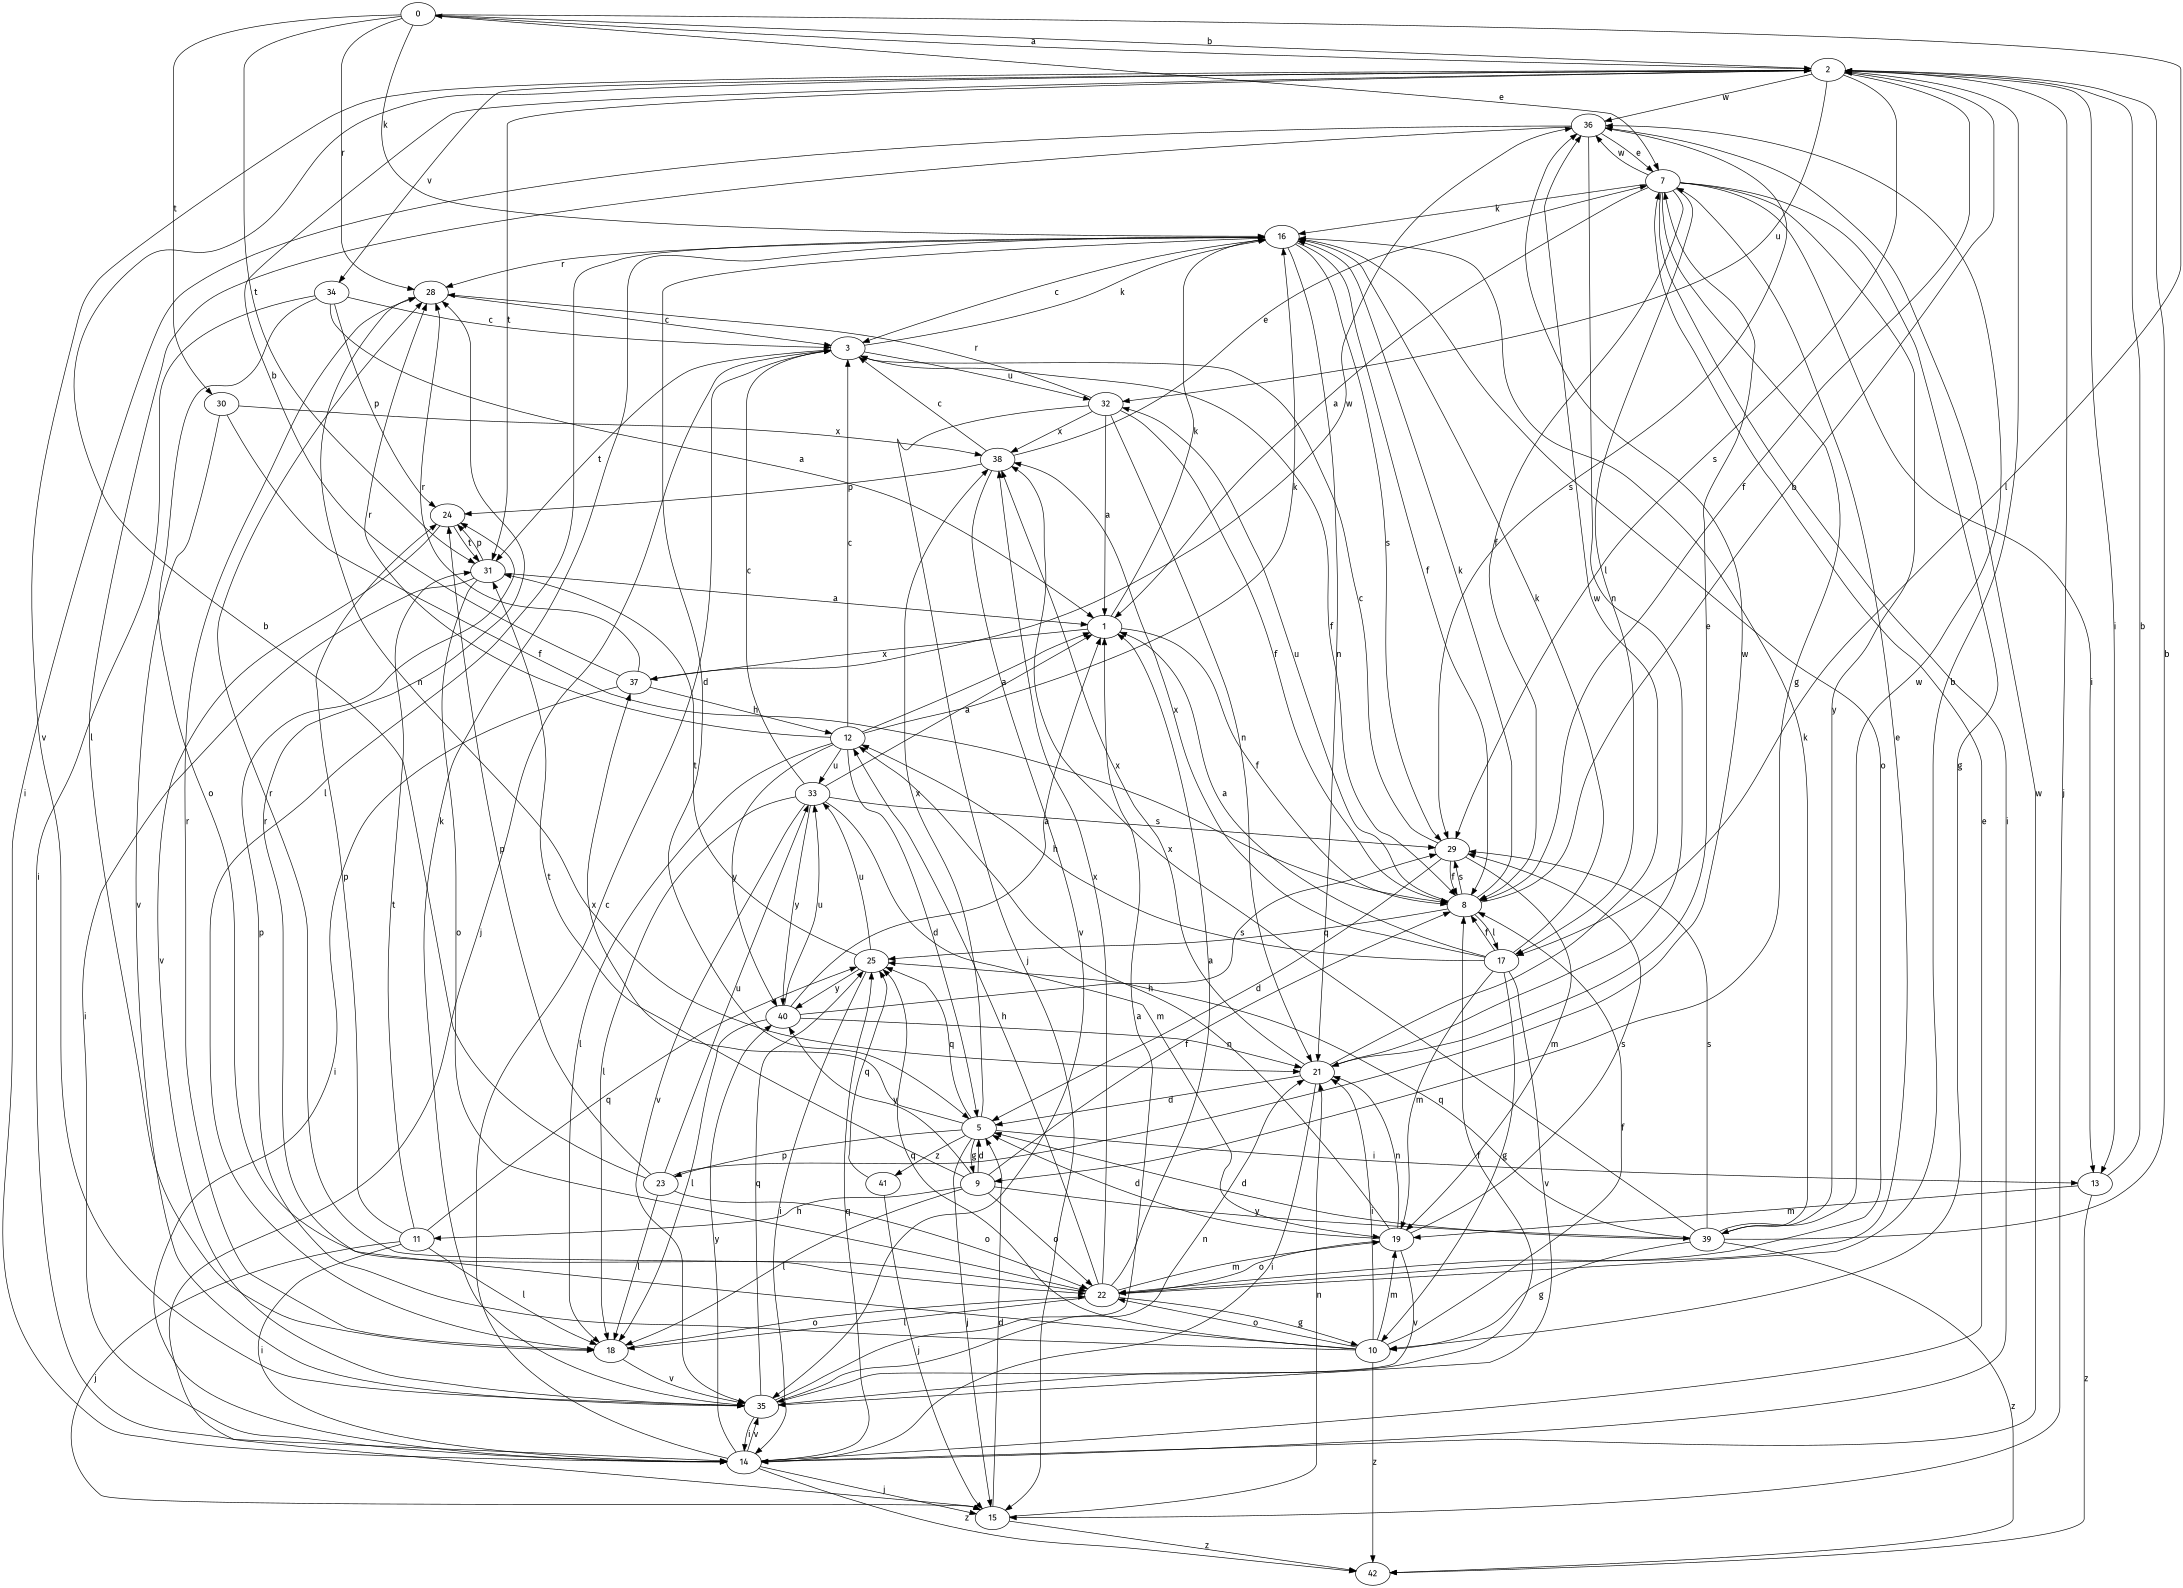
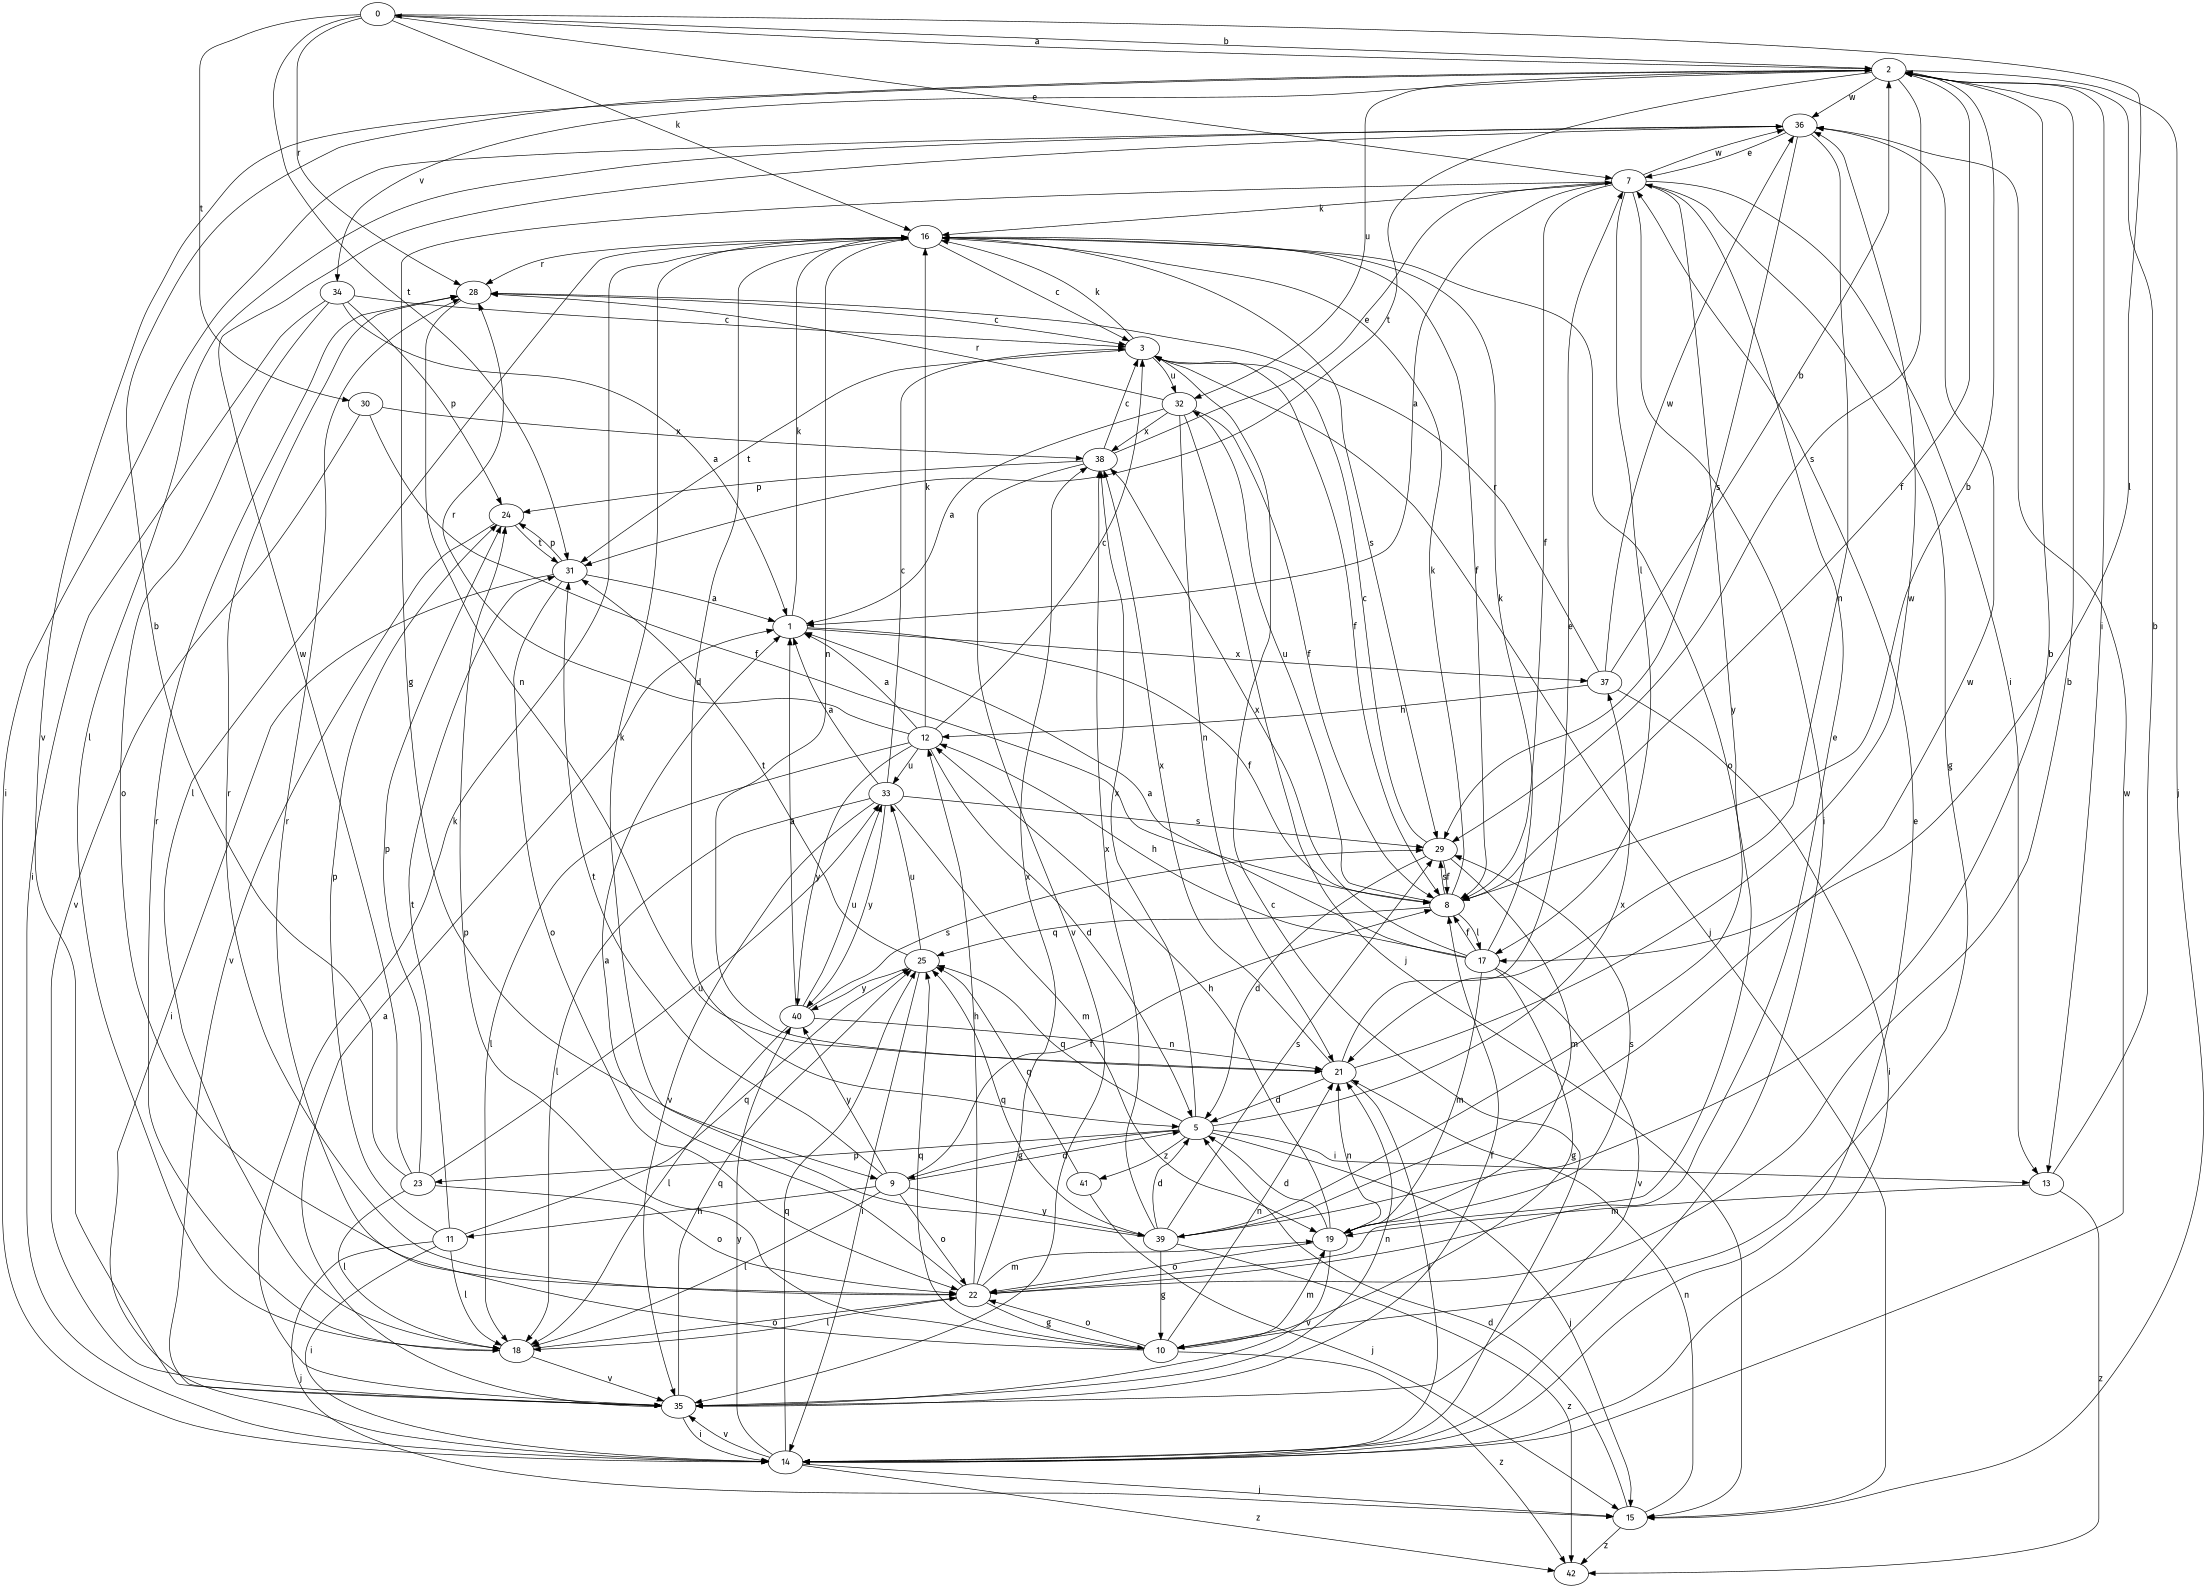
edge "10" -> "8": removed, label "f"
edge "10" -> "21": label "i" -> "n"
